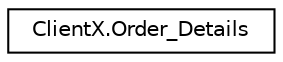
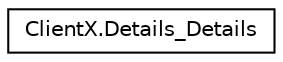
node "ClientX.Order_Details": label "ClientX.Order_Details" -> "ClientX.Details_Details"
